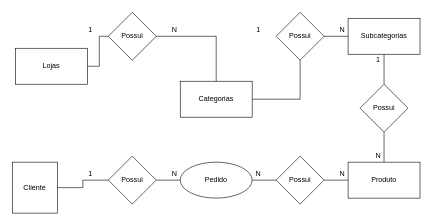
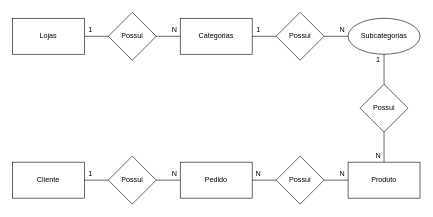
node "Subcategorias": shape rectangle -> ellipse
node "Lojas": moved (51, 66) -> (48, 36)
node "Categorias": moved (216, 99) -> (216, 36)
node "Pedido": shape ellipse -> rectangle
node "Cliente": size 45x51 -> 72x36
